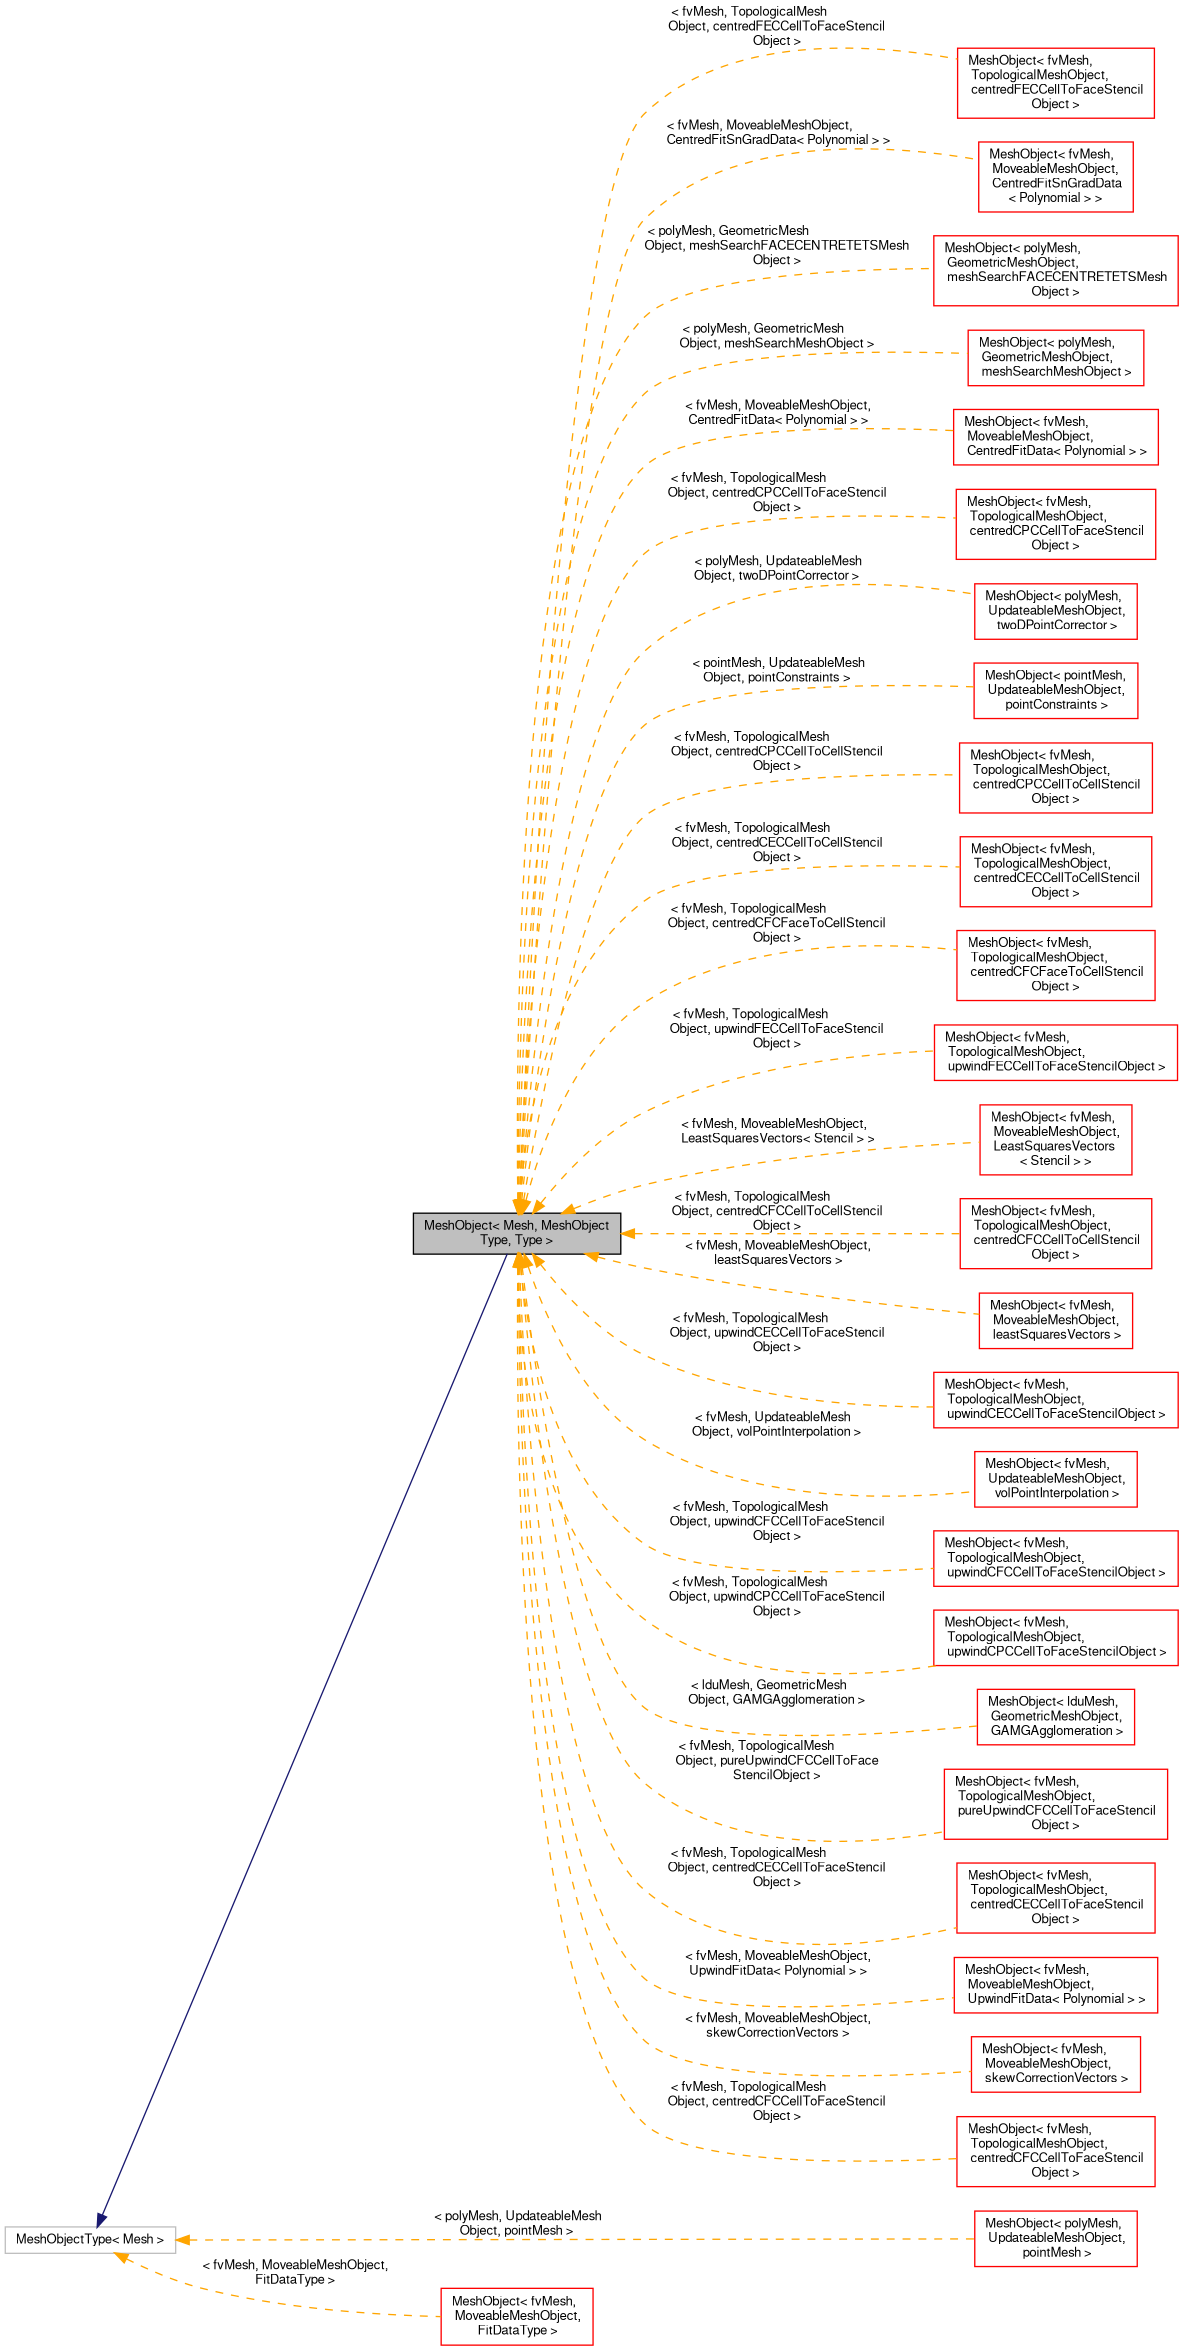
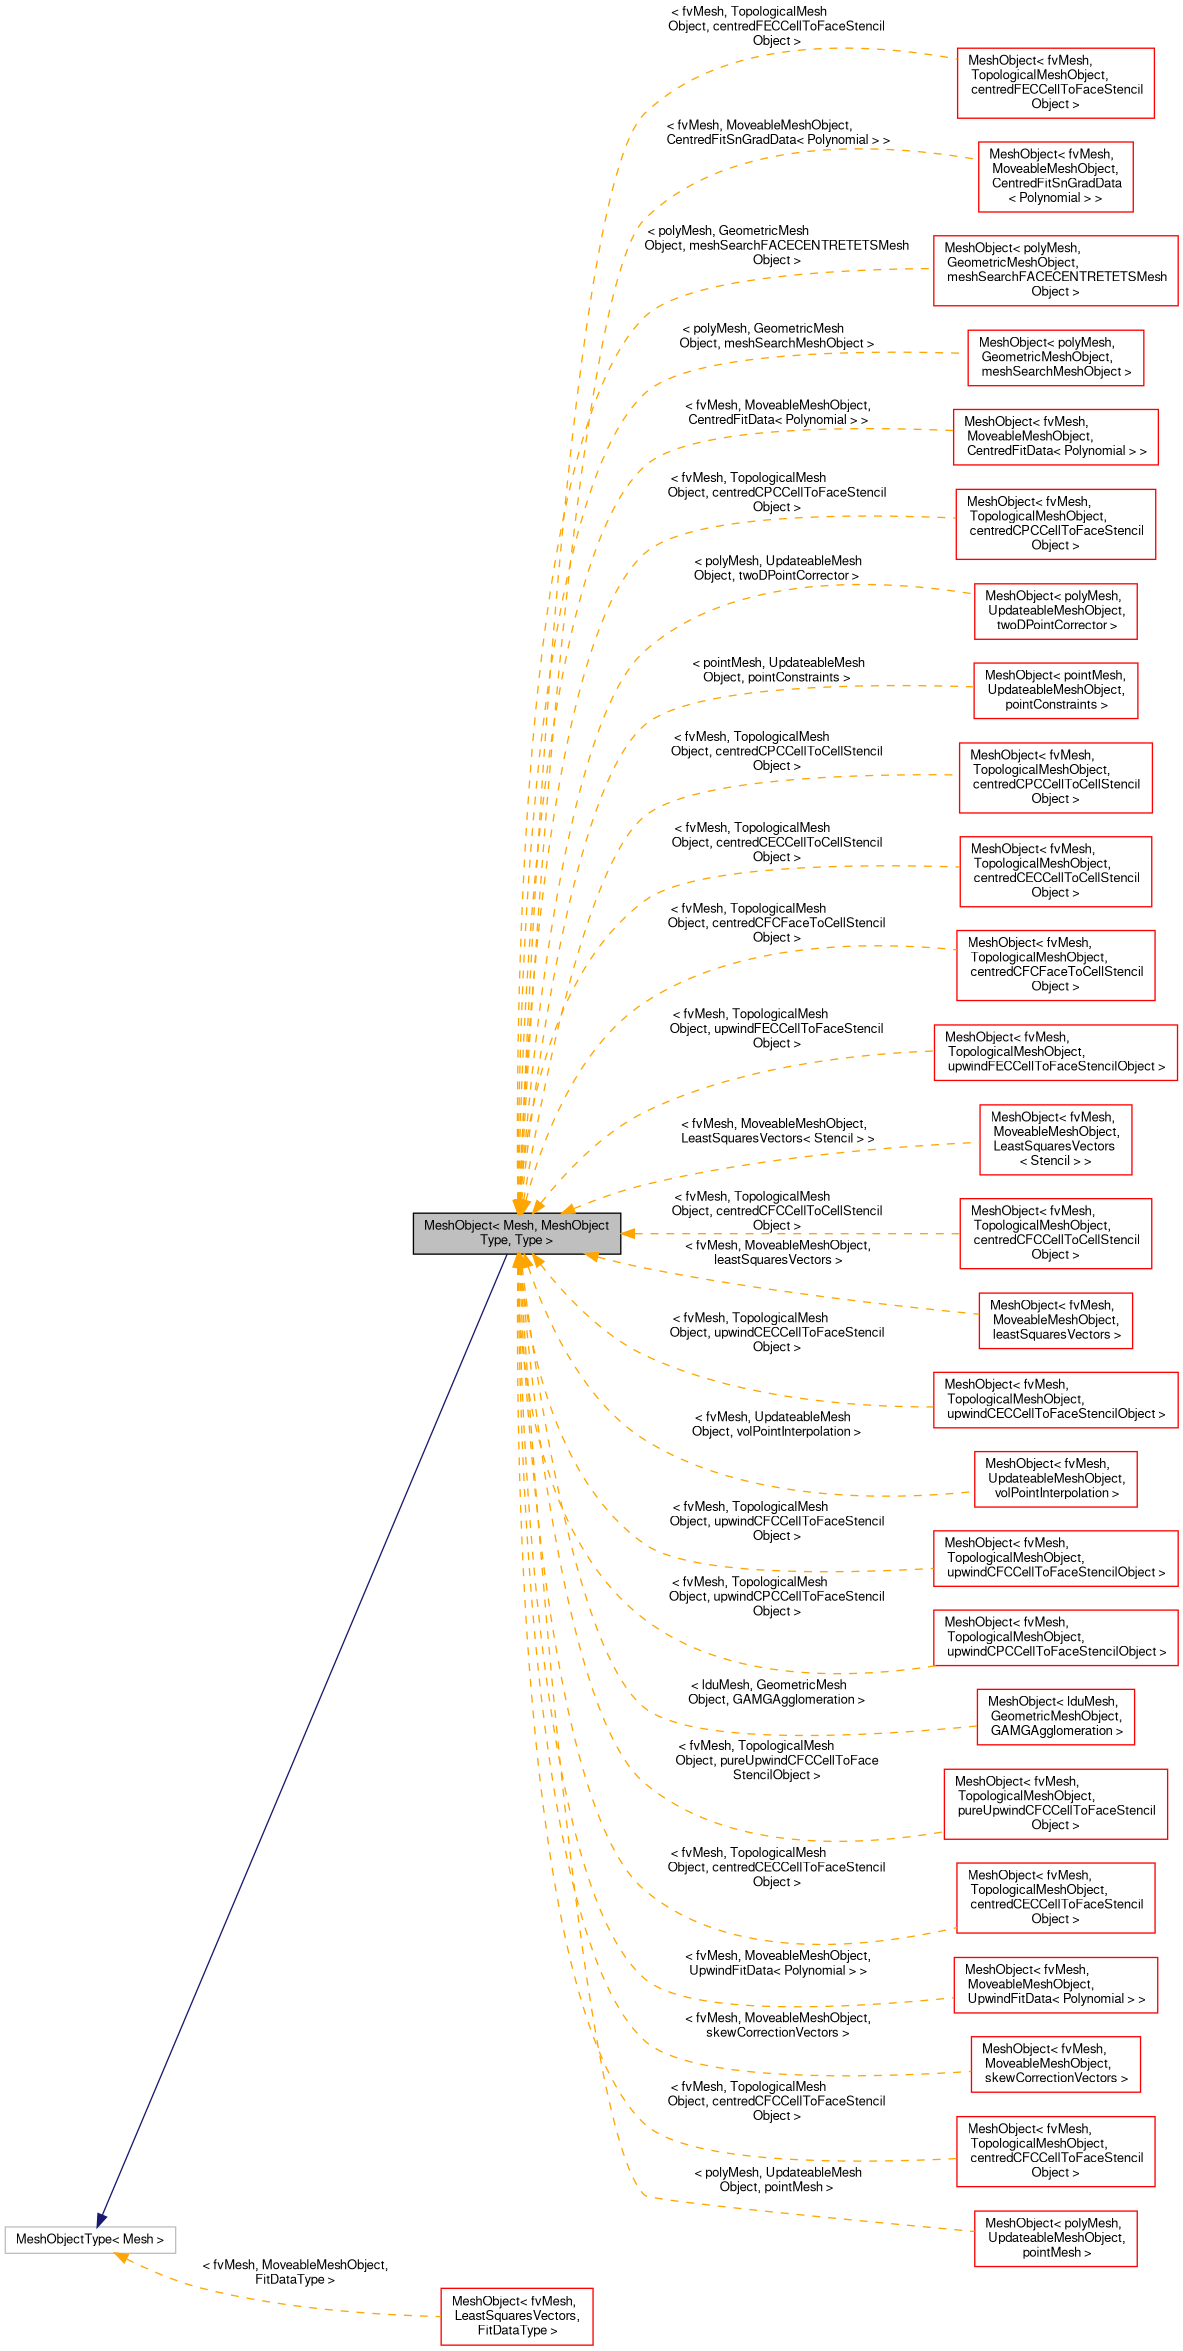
edge "MeshObject< polyMesh, UpdateableMeshObject, pointMesh >" -> "MeshObjectType< Mesh >": now "MeshObject< polyMesh, UpdateableMeshObject, pointMesh >" -> "MeshObject< Mesh, MeshObject Type, Type >"
node "MeshObject< fvMesh, MoveableMeshObject, FitDataType >": label "MeshObject< fvMesh, MoveableMeshObject, FitDataType >" -> "MeshObject< fvMesh, LeastSquaresVectors, FitDataType >"
